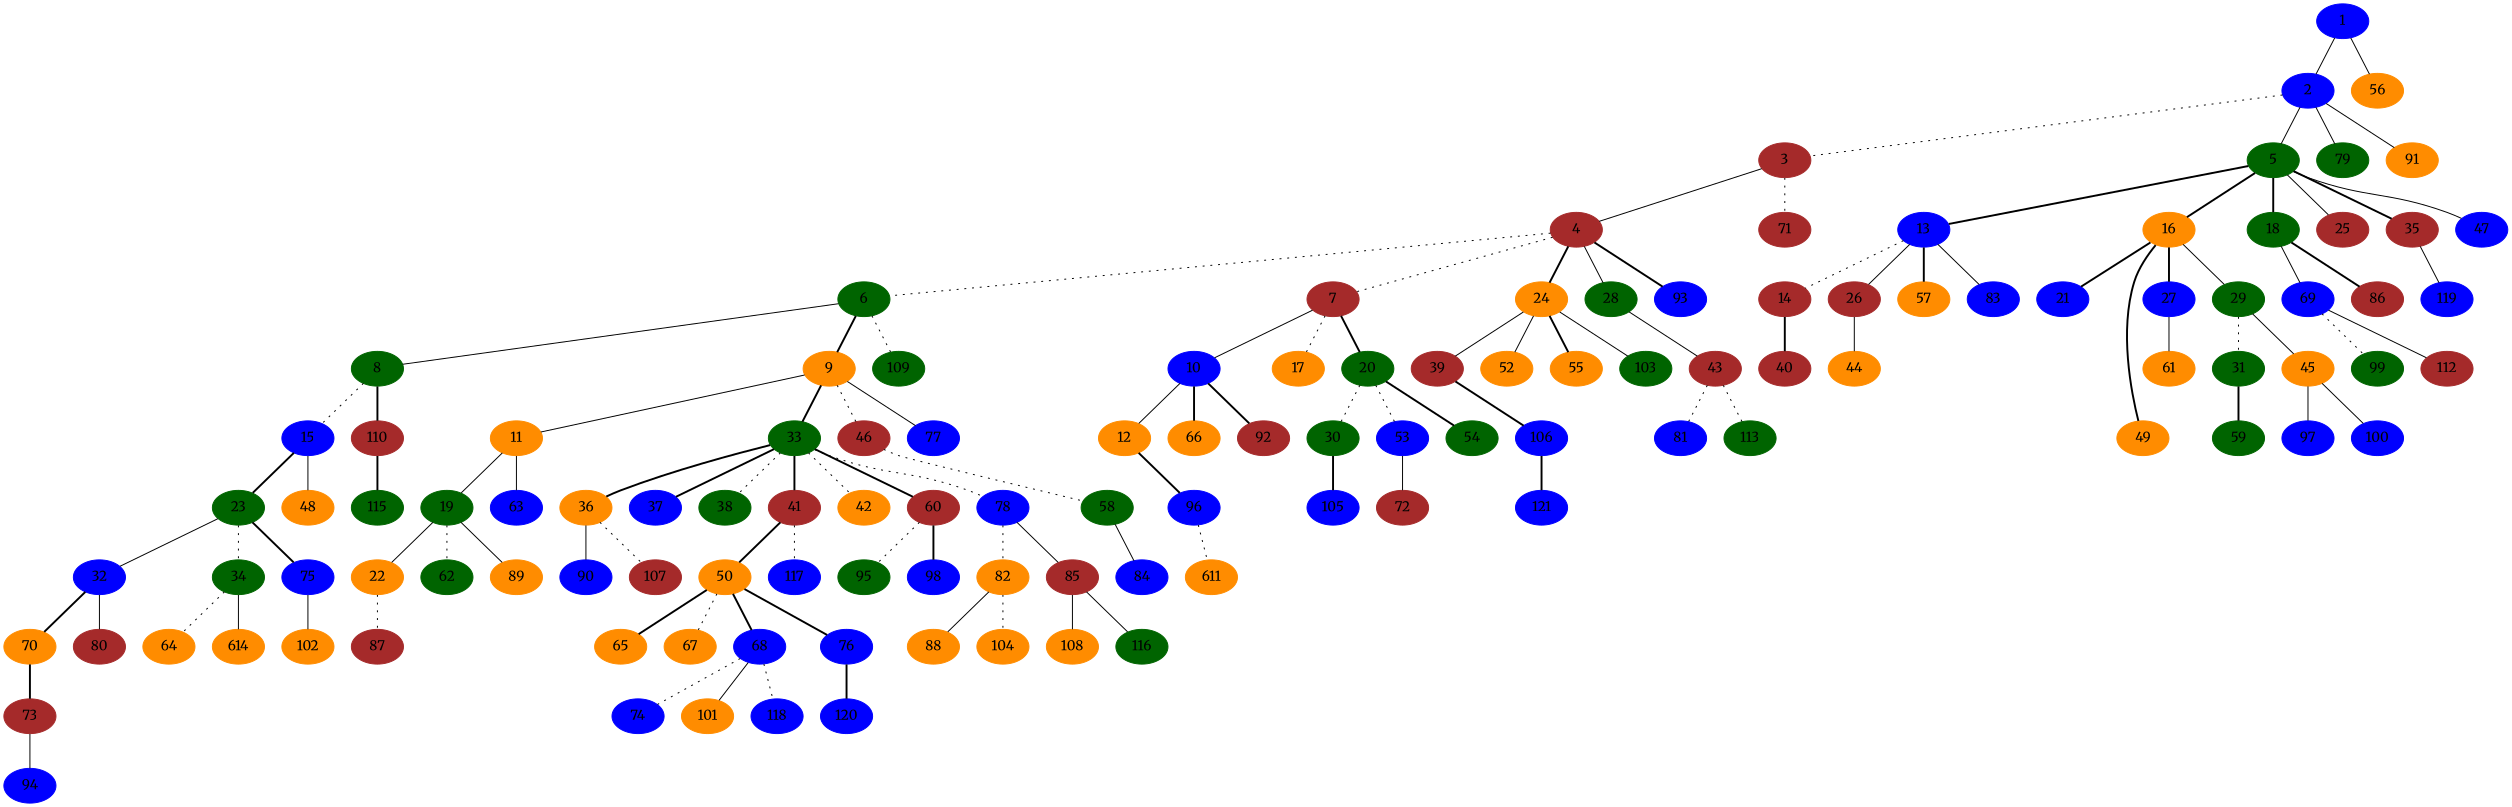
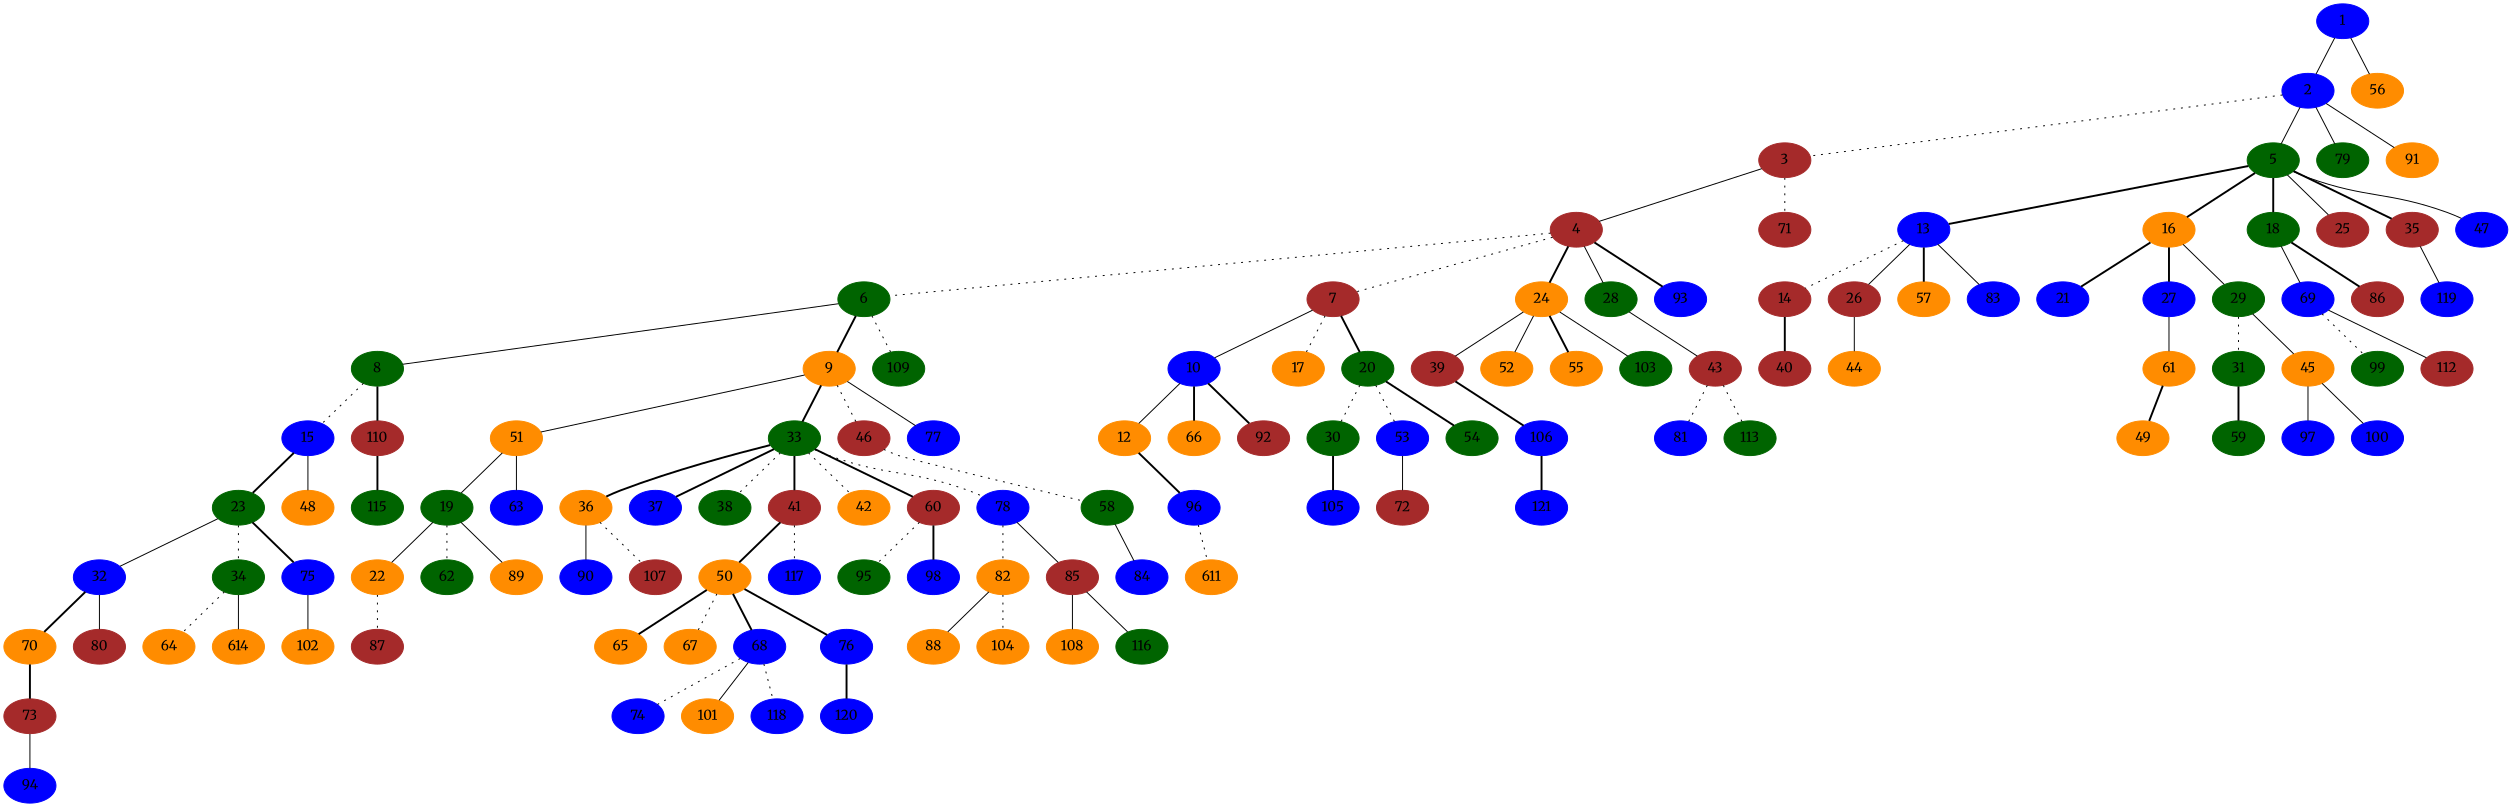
edge "16" -- "49": now "61" -- "49"
node "11": label "11" -> "51"
